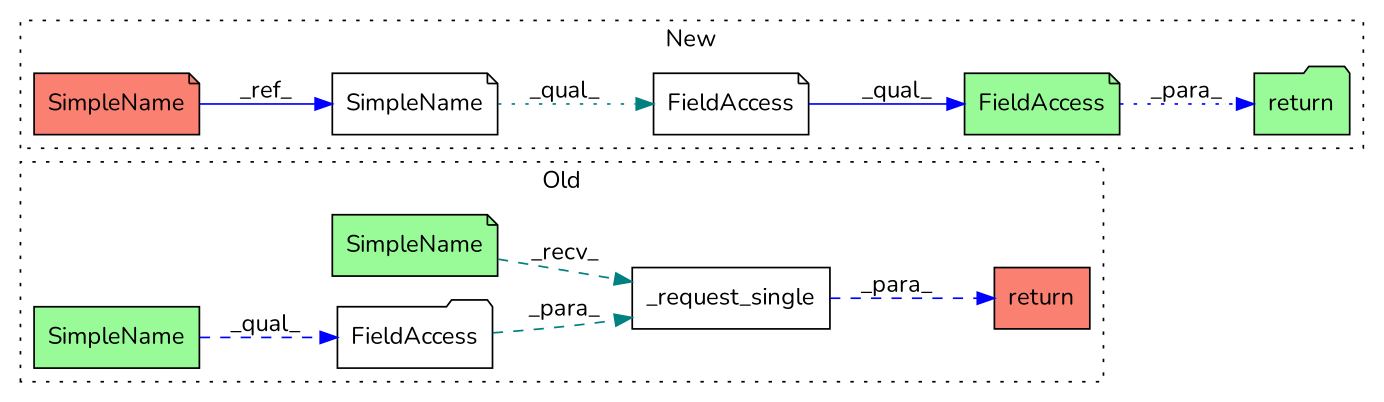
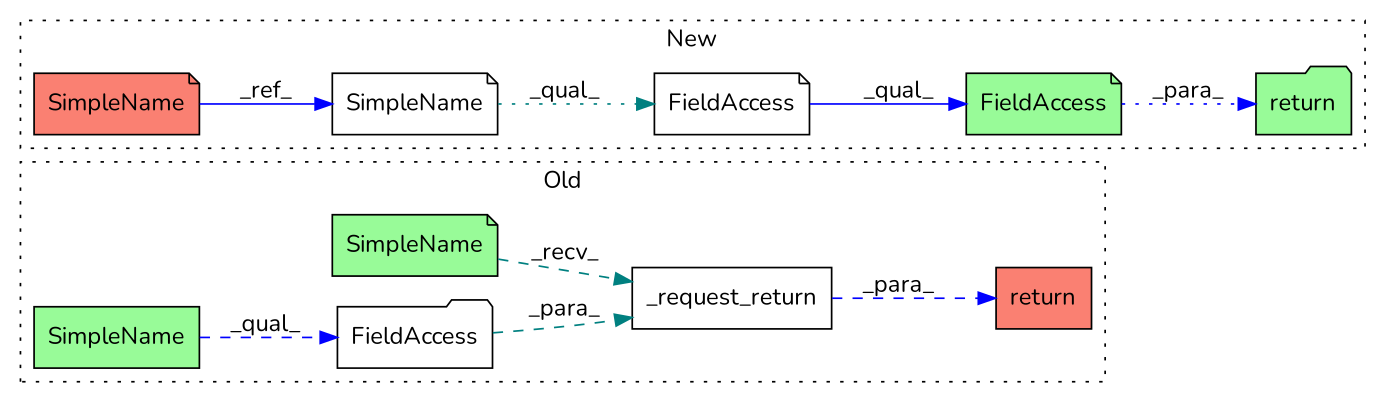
node "_request_single": label "_request_single" -> "_request_return"
